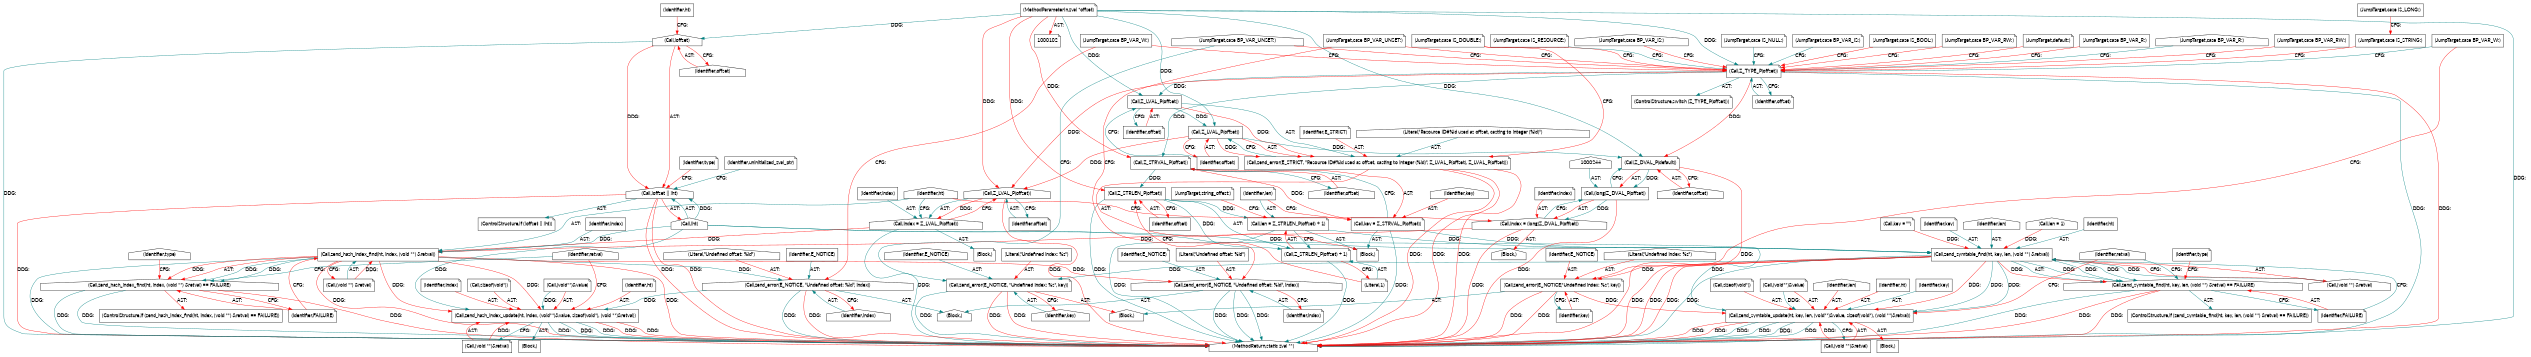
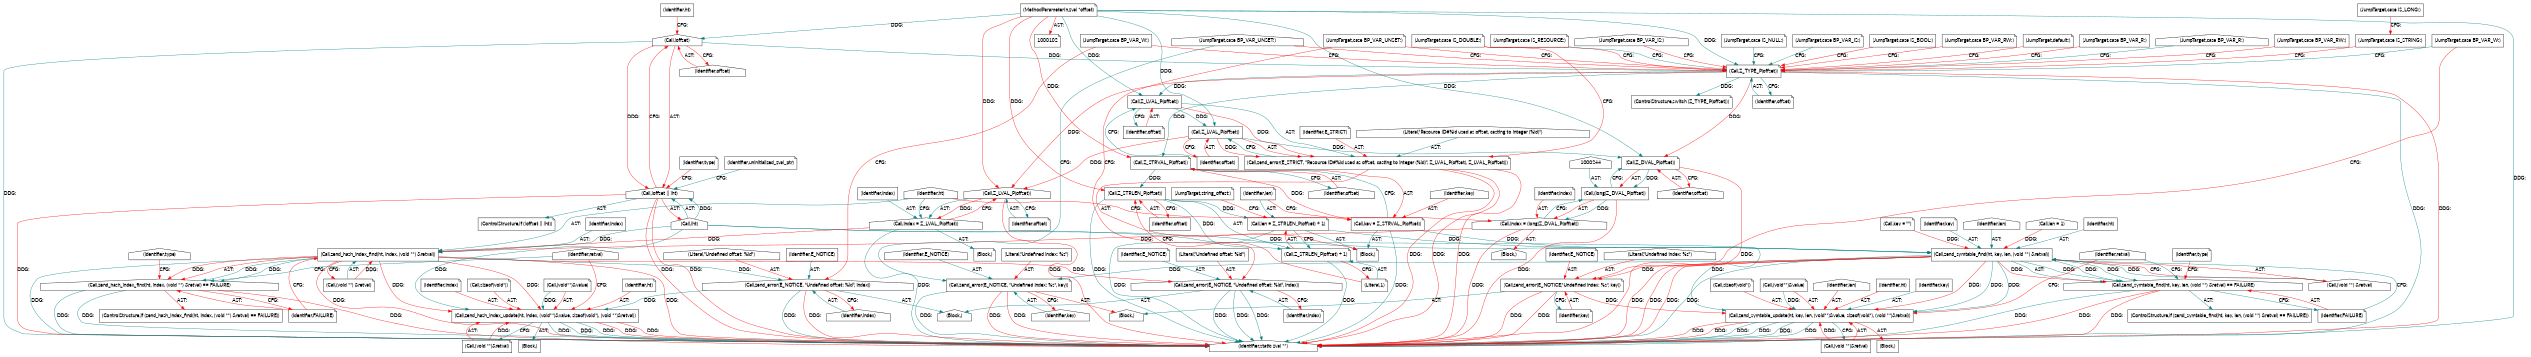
edge "(Call,!offset)" -> "(Call,Z_TYPE_P(offset))": added, label "DDG:"
edge "(Call,Z_TYPE_P(offset))" -> "(ControlStructure,switch (Z_TYPE_P(offset)))": label "AST: " -> "DDG: "
edge "(Call,!offset || !ht)" -> "(Call,!offset)": added, label "CFG:"
node "(Call,Z_DVAL_P(default))": label "(Call,Z_DVAL_P(default))" -> "(Call,Z_DVAL_P(offset))"
node "(MethodReturn,static zval **)": label "(MethodReturn,static zval **)" -> "(Identifier,static zval **)"
